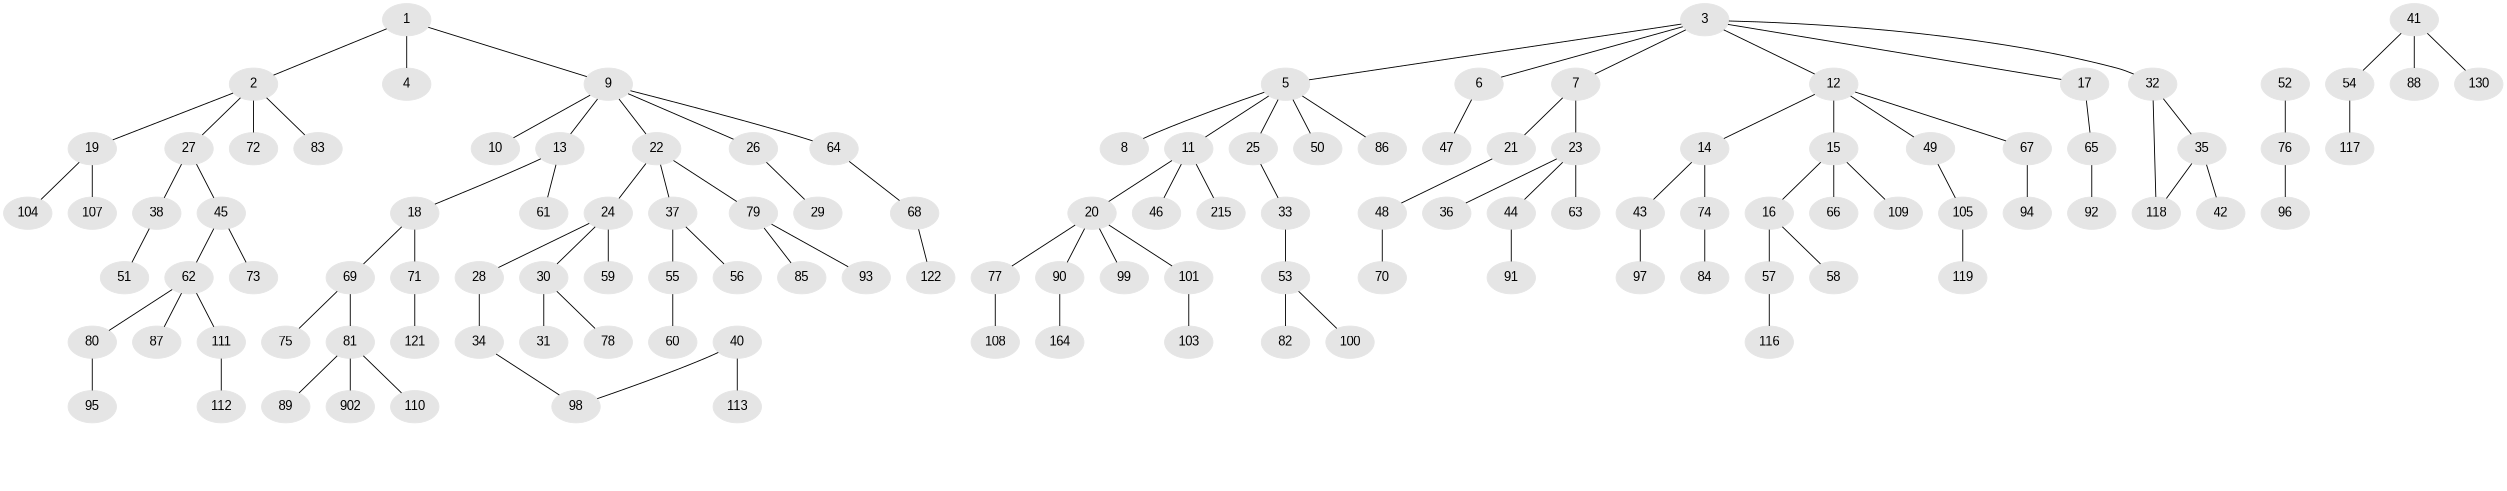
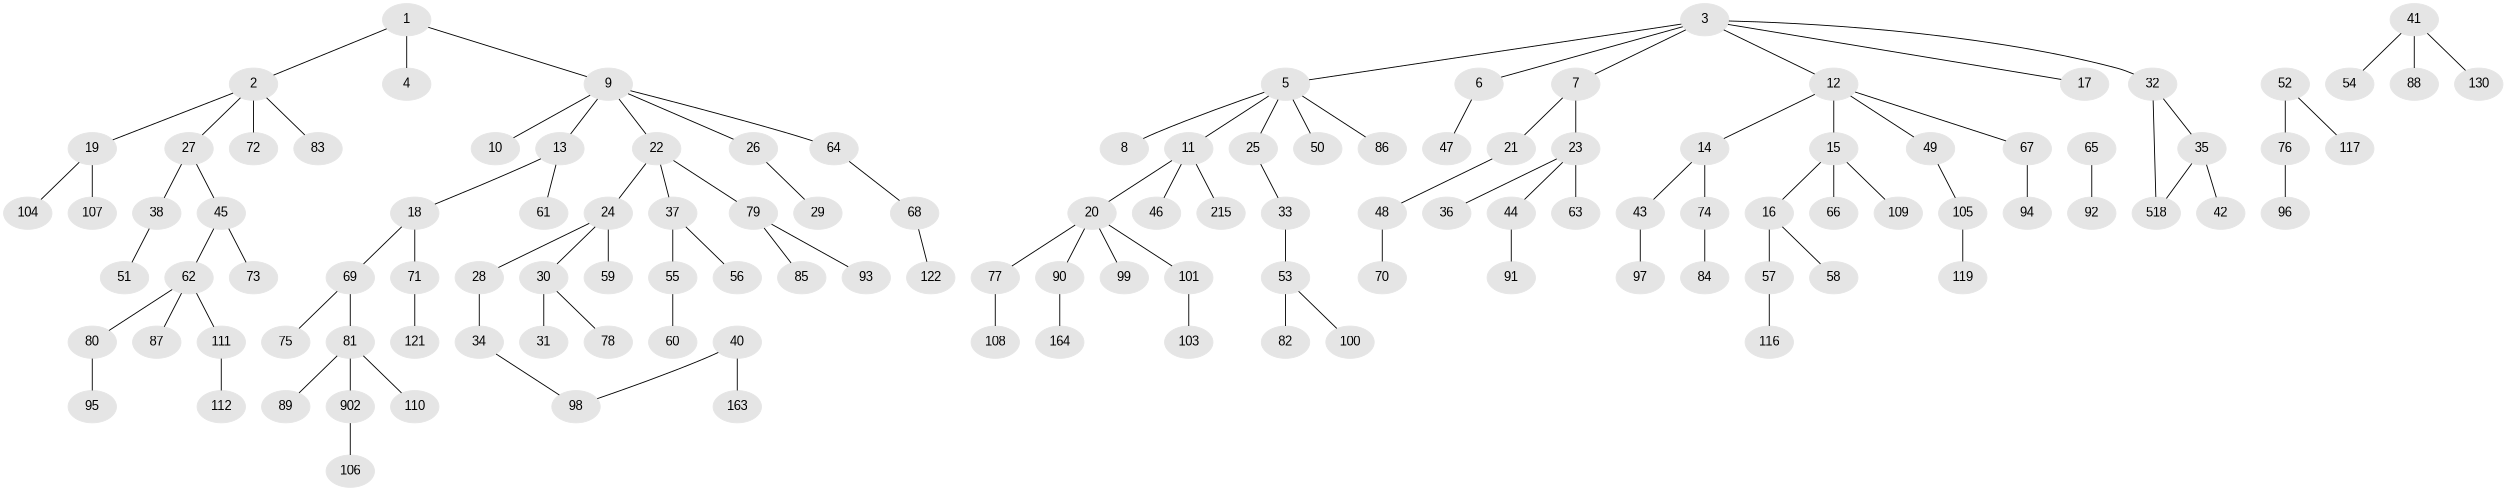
edge "17" -- "65": removed
edge "54" -- "117": now "52" -- "117"
node "118": label "118" -> "518"
node "113": label "113" -> "163"
node "106": added
